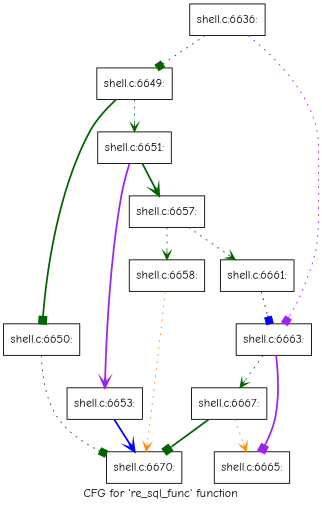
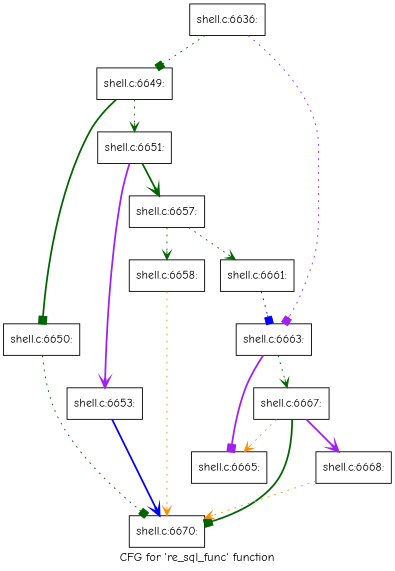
node "shell.c:6668:": added
